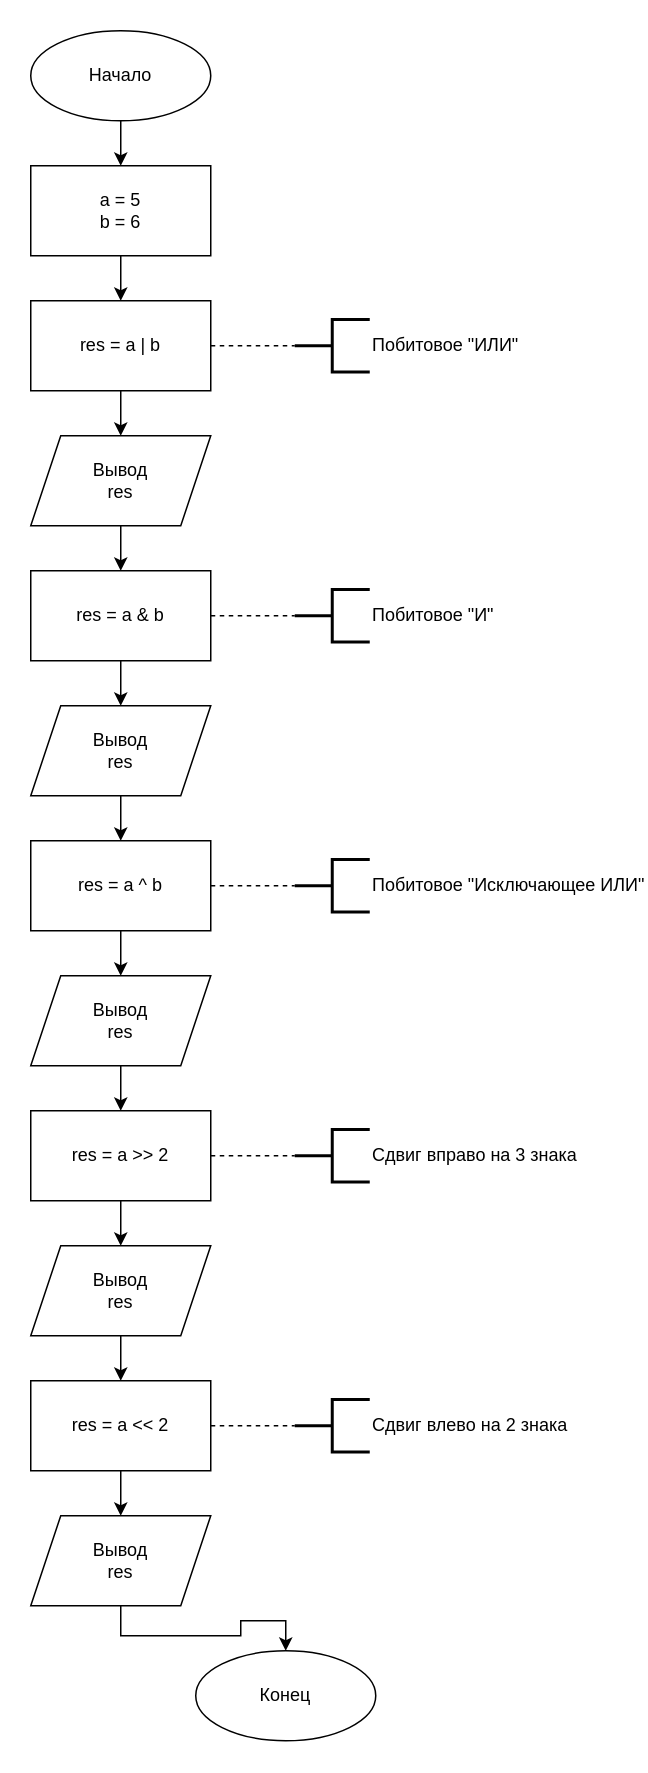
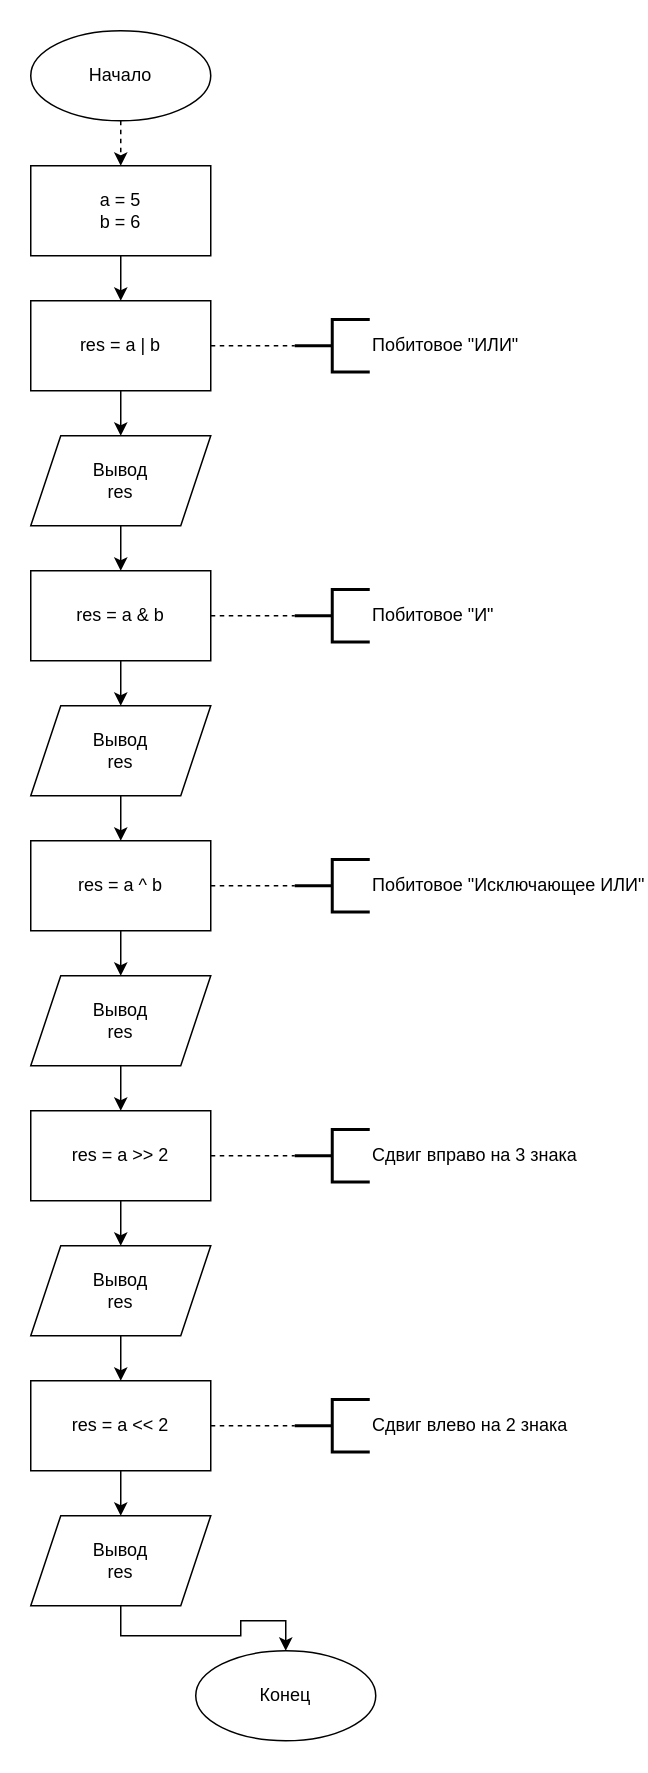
edge "Начало" -> "a = 5 b = 6": style solid -> dashed
